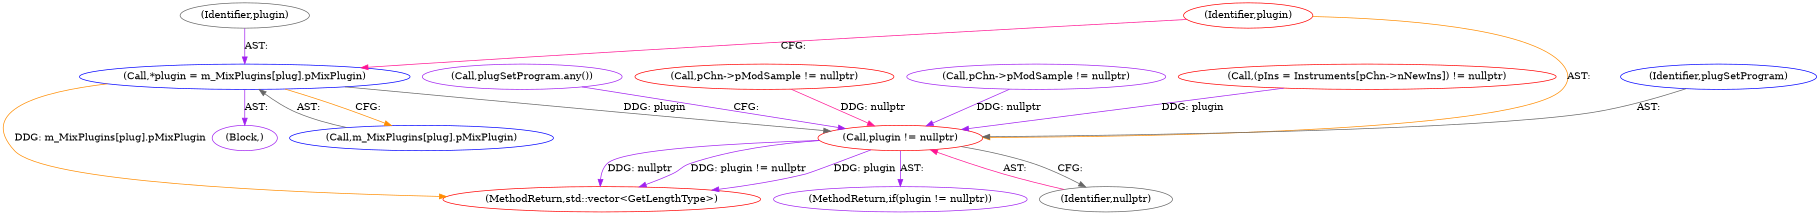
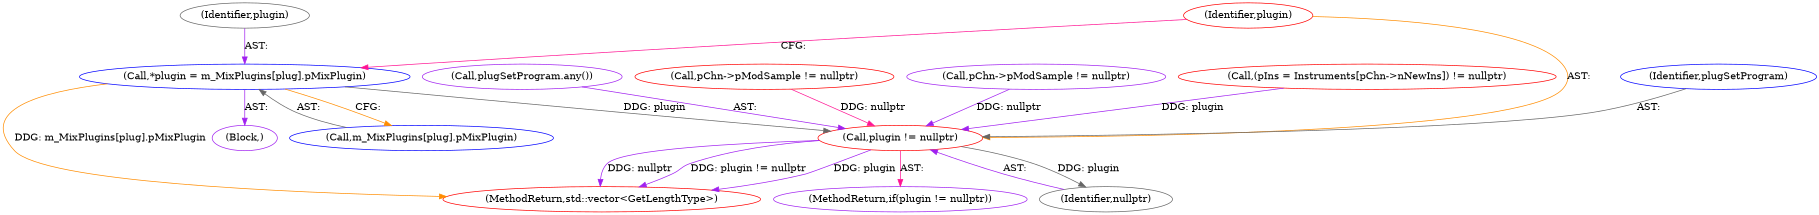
edge "(Call,plugSetProgram.any())" -> "(Call,plugin != nullptr)": label "CFG: " -> "AST: "
edge "(Call,plugin != nullptr)" -> "(MethodReturn,if(plugin != nullptr))": color purple -> deeppink
edge "(Call,plugin != nullptr)" -> "(Identifier,nullptr)": label "CFG: " -> "DDG: plugin"
edge "(Identifier,nullptr)" -> "(Call,plugin != nullptr)": color deeppink -> purple
